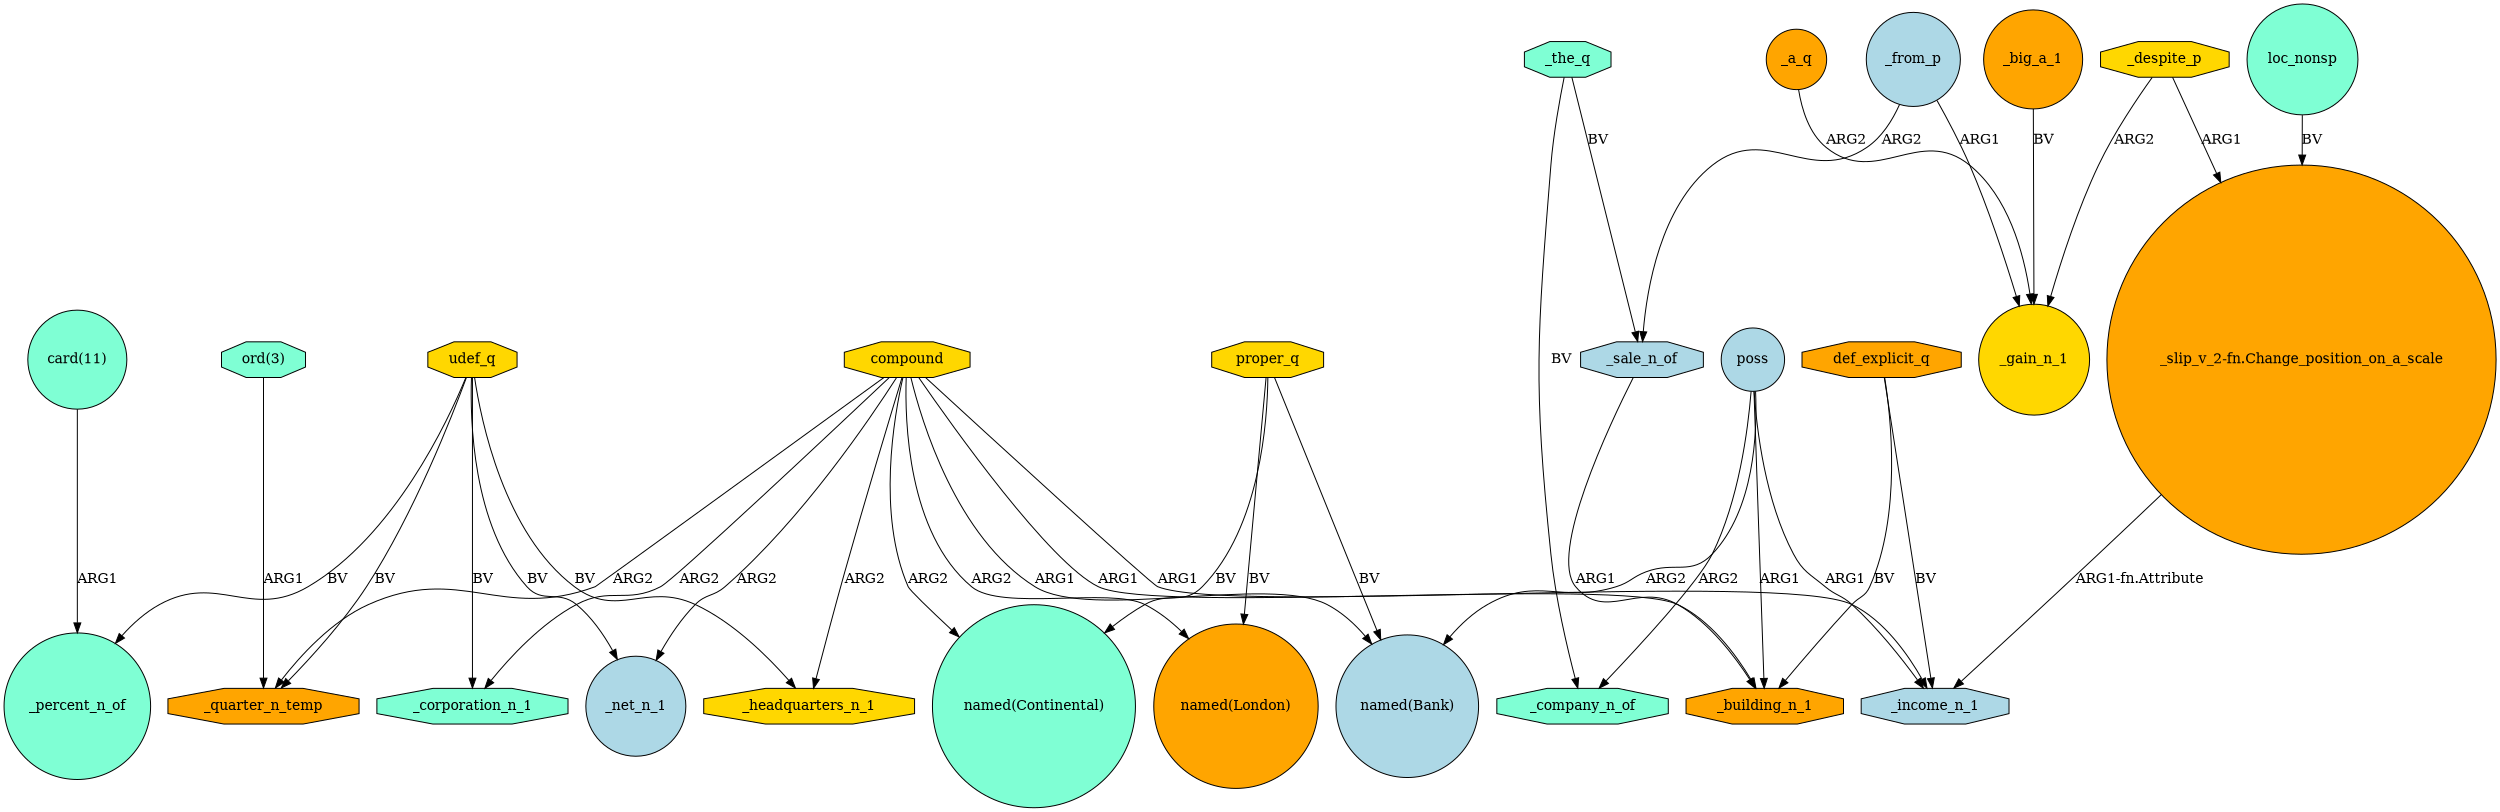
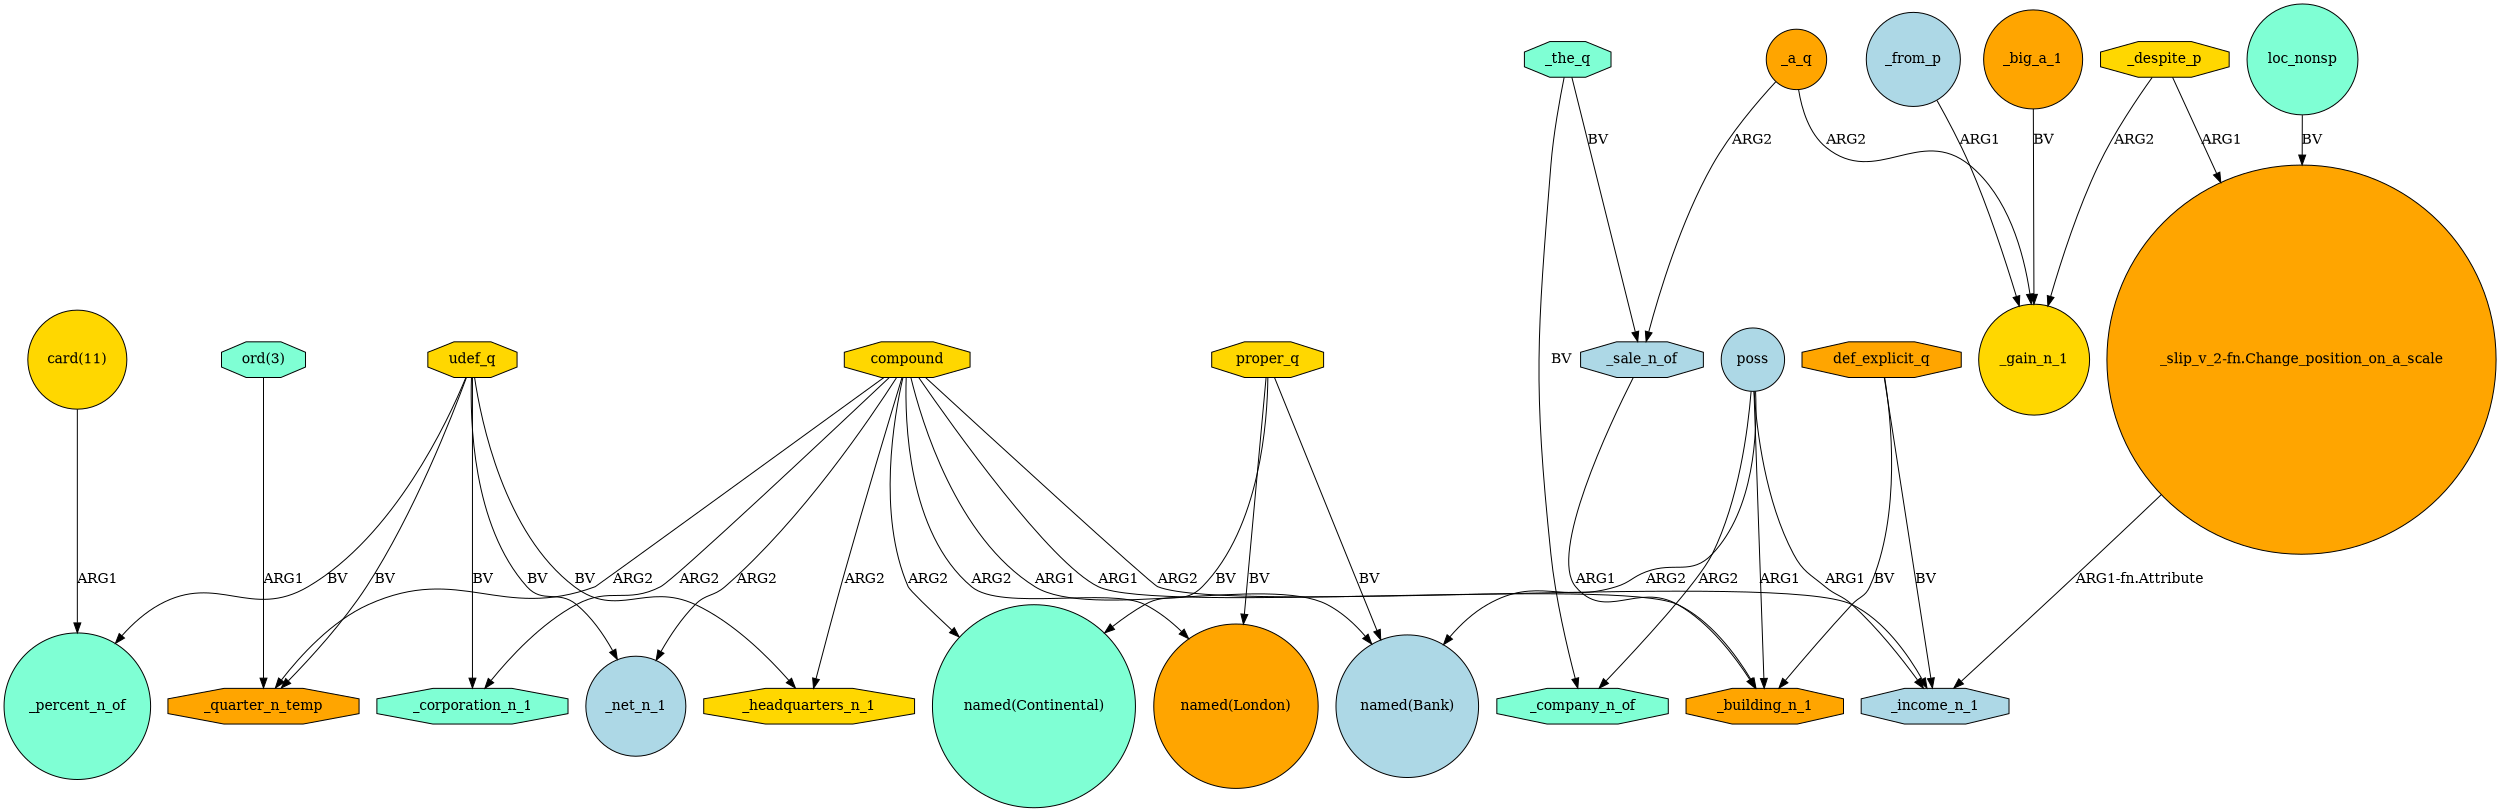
edge "_from_p" -> "_sale_n_of": now "_a_q" -> "_sale_n_of"
node "card(11)": fillcolor aquamarine -> gold
edge "compound" -> "_income_n_1": label "ARG1" -> "ARG2"
